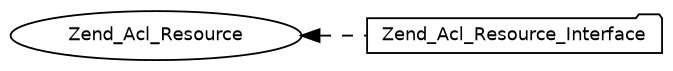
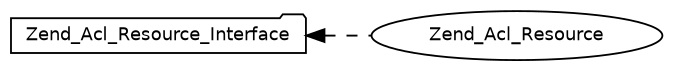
edge "Zend_Acl_Resource_Interface" -> "Zend_Acl_Resource": reversed
